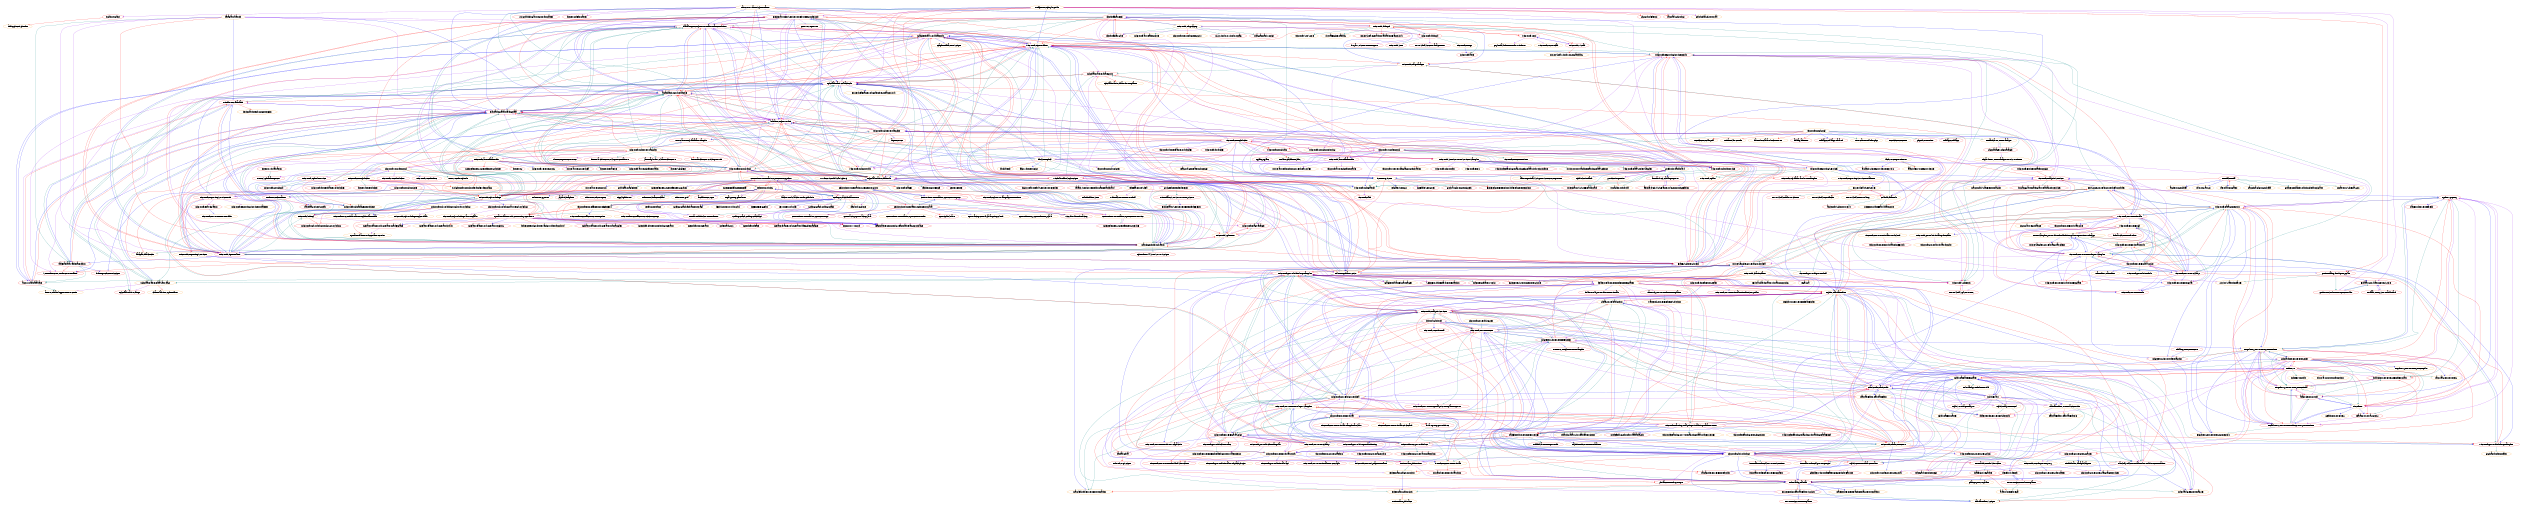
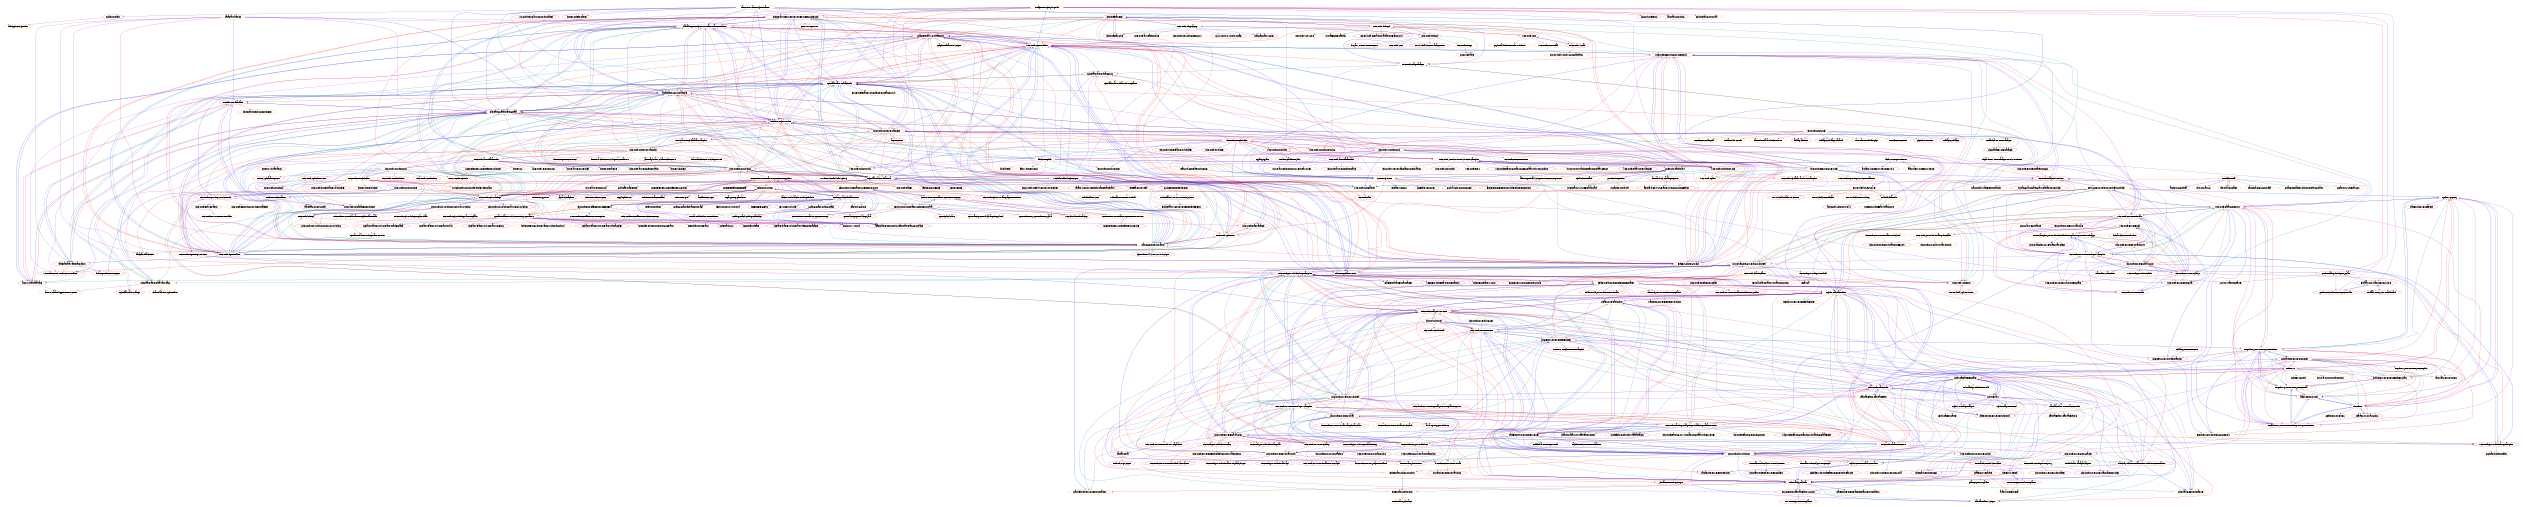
node "census-instrumentation/opencensus-node": removed
edge "NajiElKotob/Awesome-Power-BI" -> "deldersveld/PowerBI-ThemeTemplates": added
edge "KiaraGrouwstra/pquery" -> "sio/LibPQ": added
